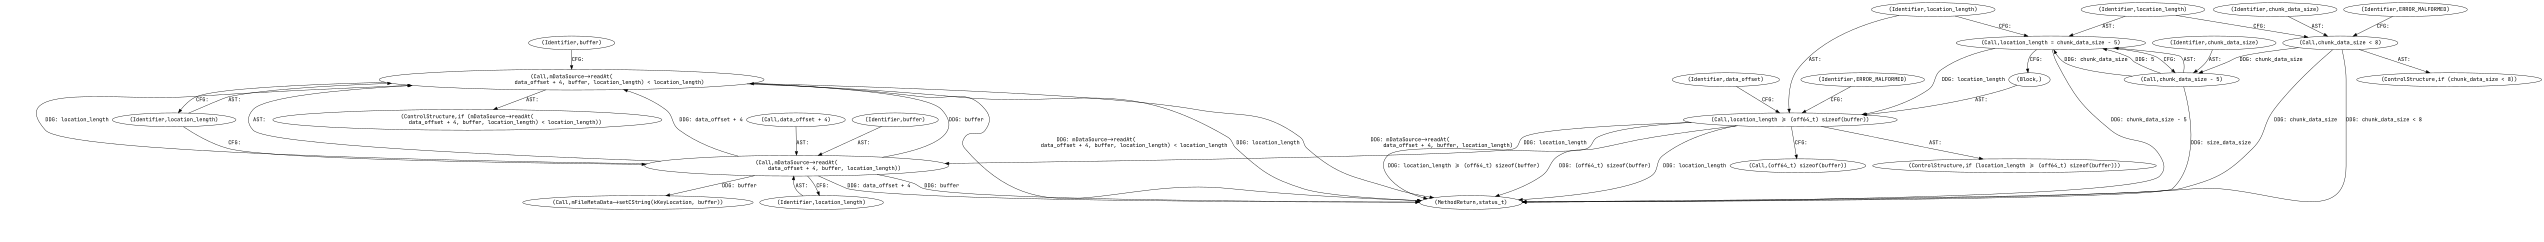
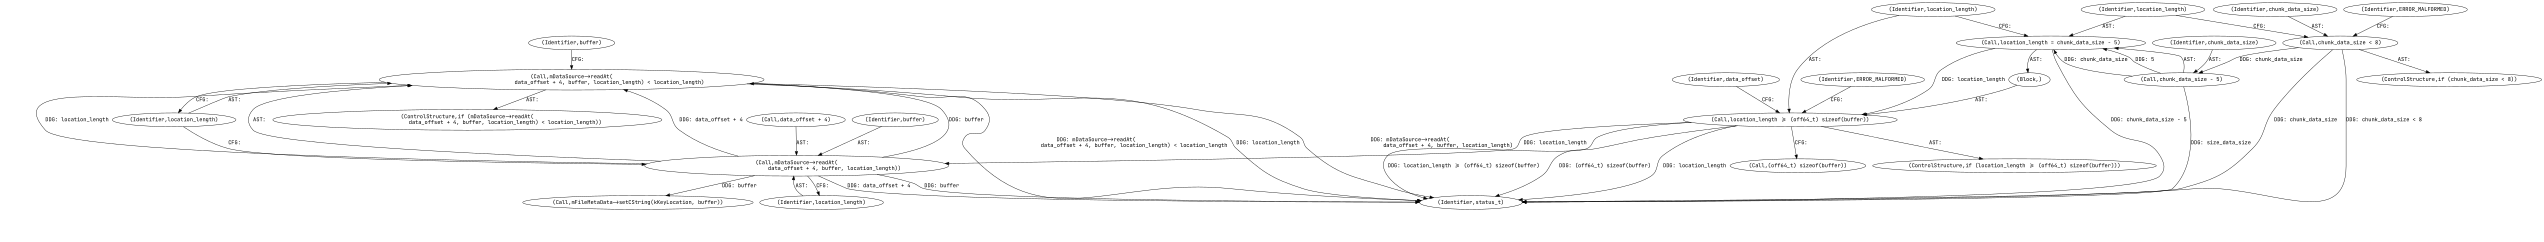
edge "(Call,location_length = chunk_data_size - 5)" -> "(Call,chunk_data_size - 5)": removed, label "CFG:"
edge "(Call,location_length = chunk_data_size - 5)" -> "(Block,)": label "CFG: " -> "AST: "
node "(MethodReturn,status_t)": label "(MethodReturn,status_t)" -> "(Identifier,status_t)"
